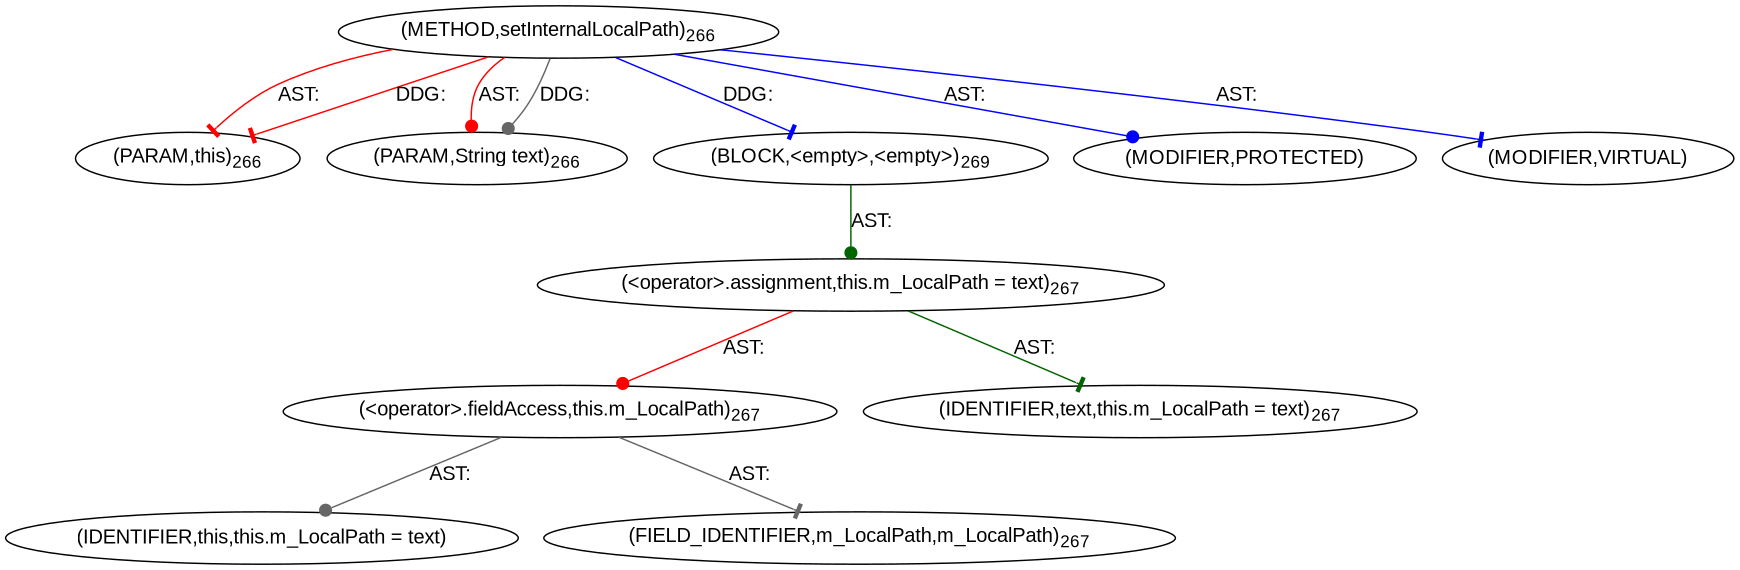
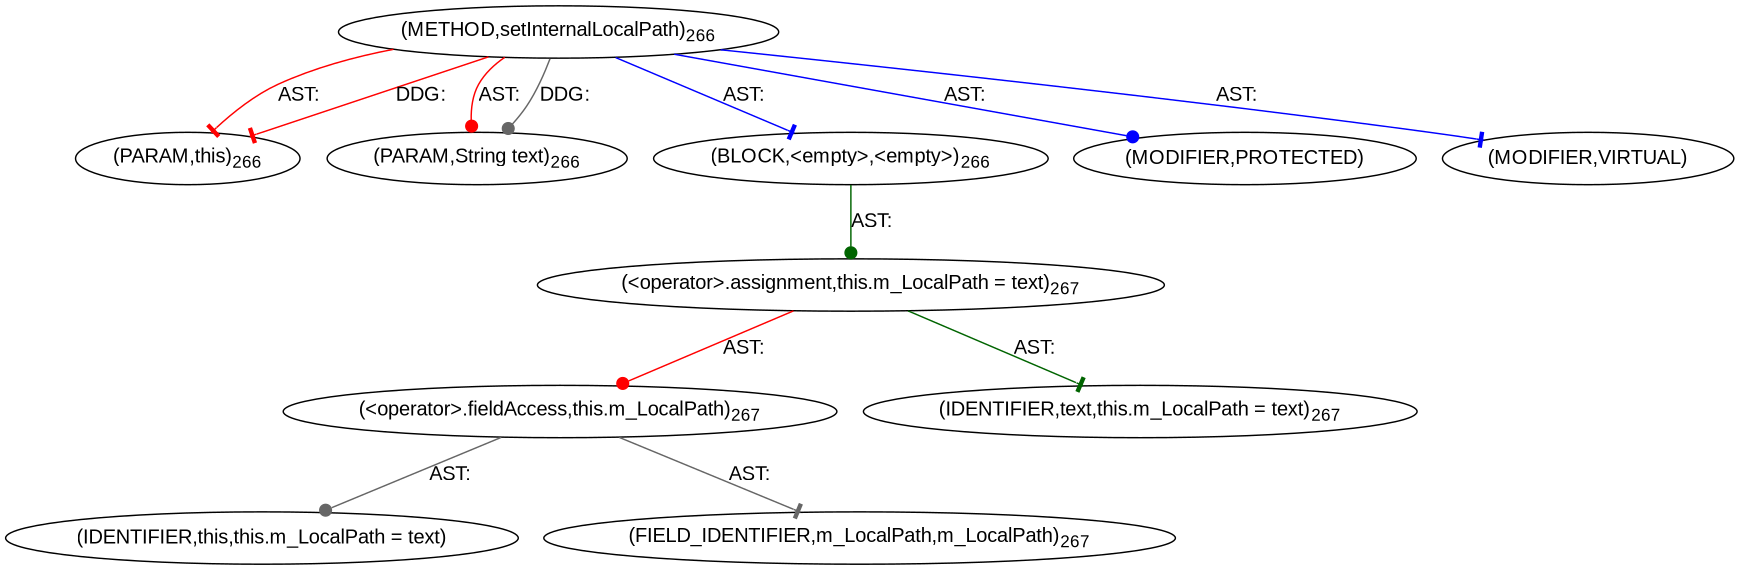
edge "(METHOD,setInternalLocalPath)" -> "(BLOCK,<empty>,<empty>)": label "DDG: " -> "AST: "
node "(BLOCK,<empty>,<empty>)": text "269" -> "266"
